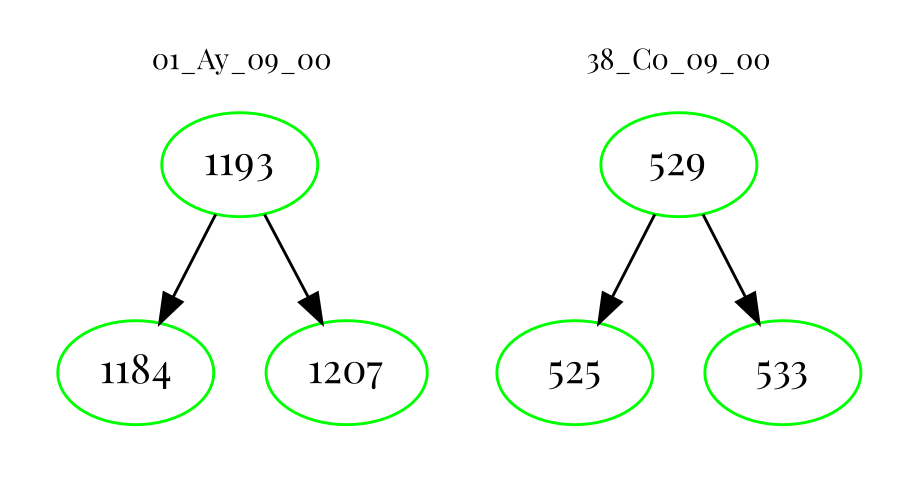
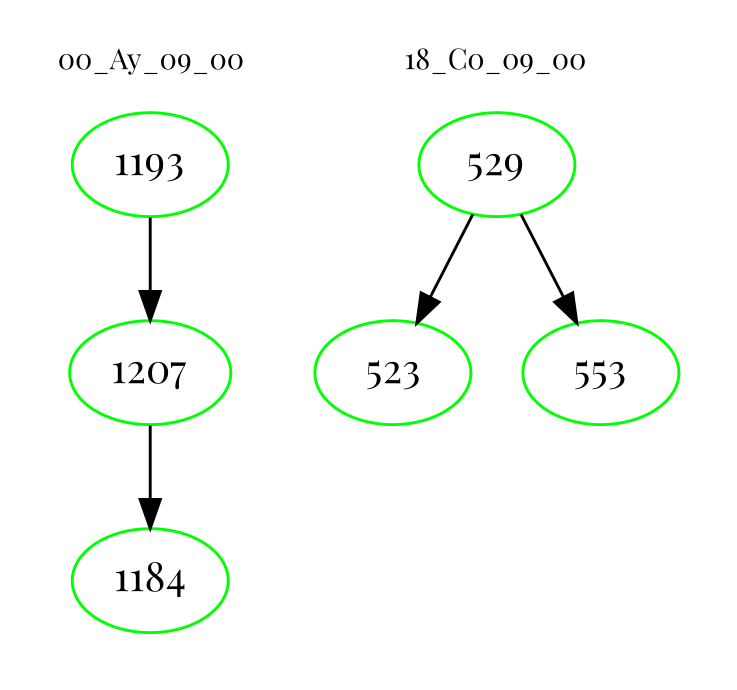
cluster "01_Ay_09_00": label "01_Ay_09_00" -> "00_Ay_09_00"
cluster "38_C0_09_00": label "38_C0_09_00" -> "18_C0_09_00"
edge "1193" -> "1184": now "1207" -> "1184"
node "525": label "525" -> "523"
node "533": label "533" -> "553"
